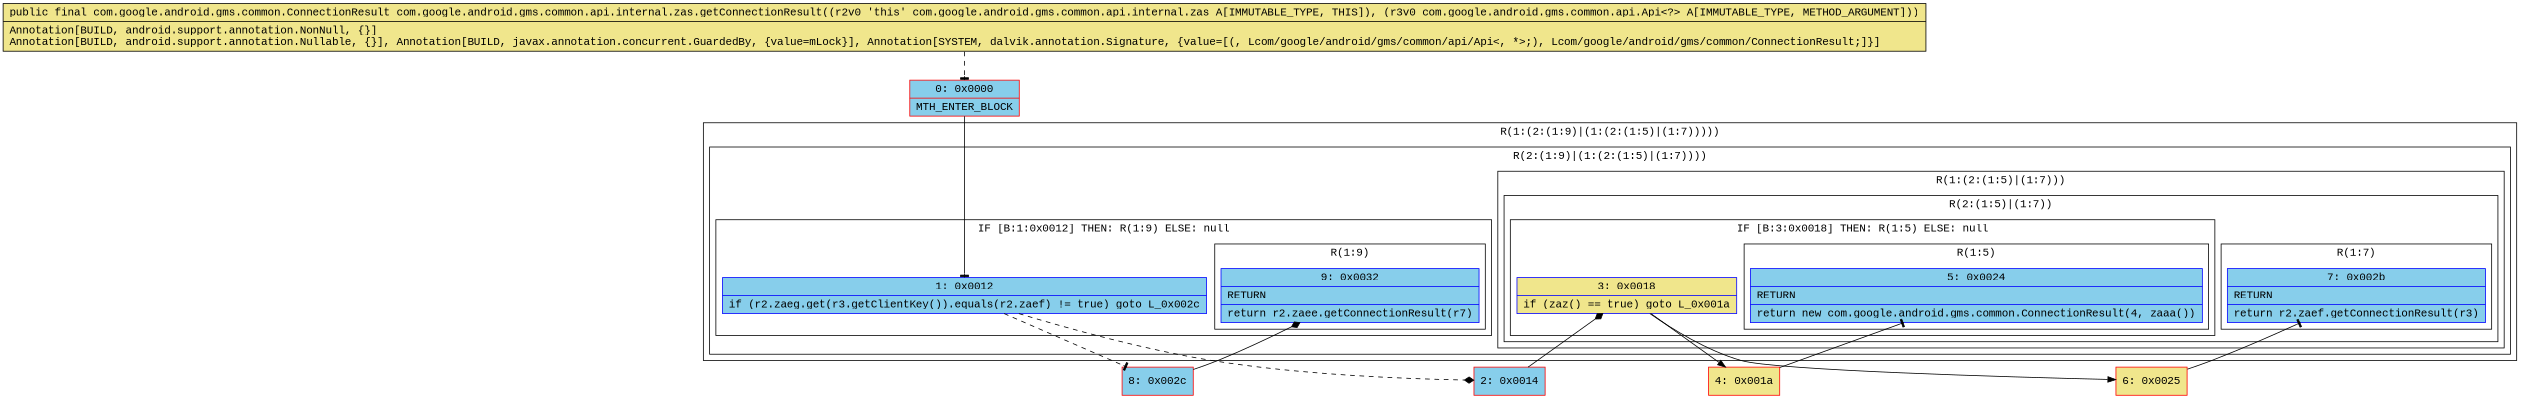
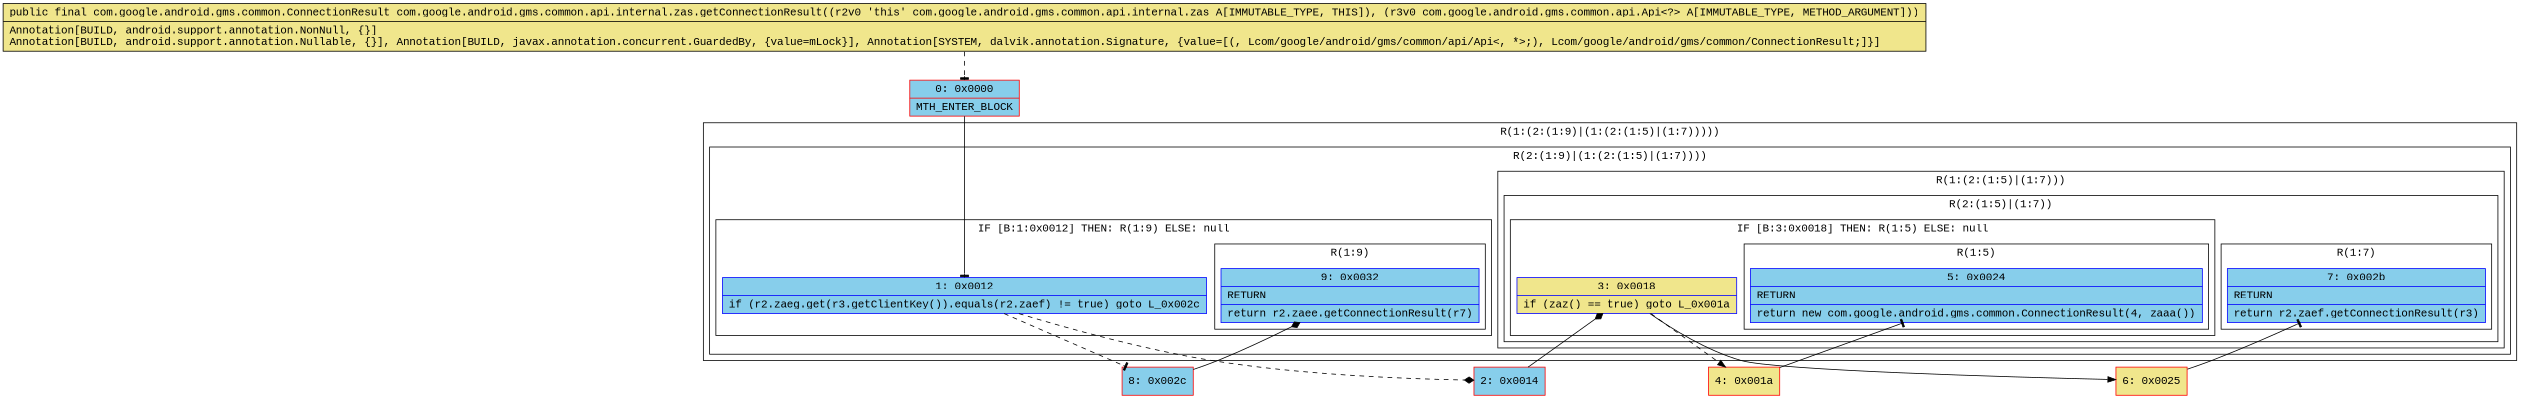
edge "3: 0x0018" -> "4: 0x001a": style solid -> dashed
